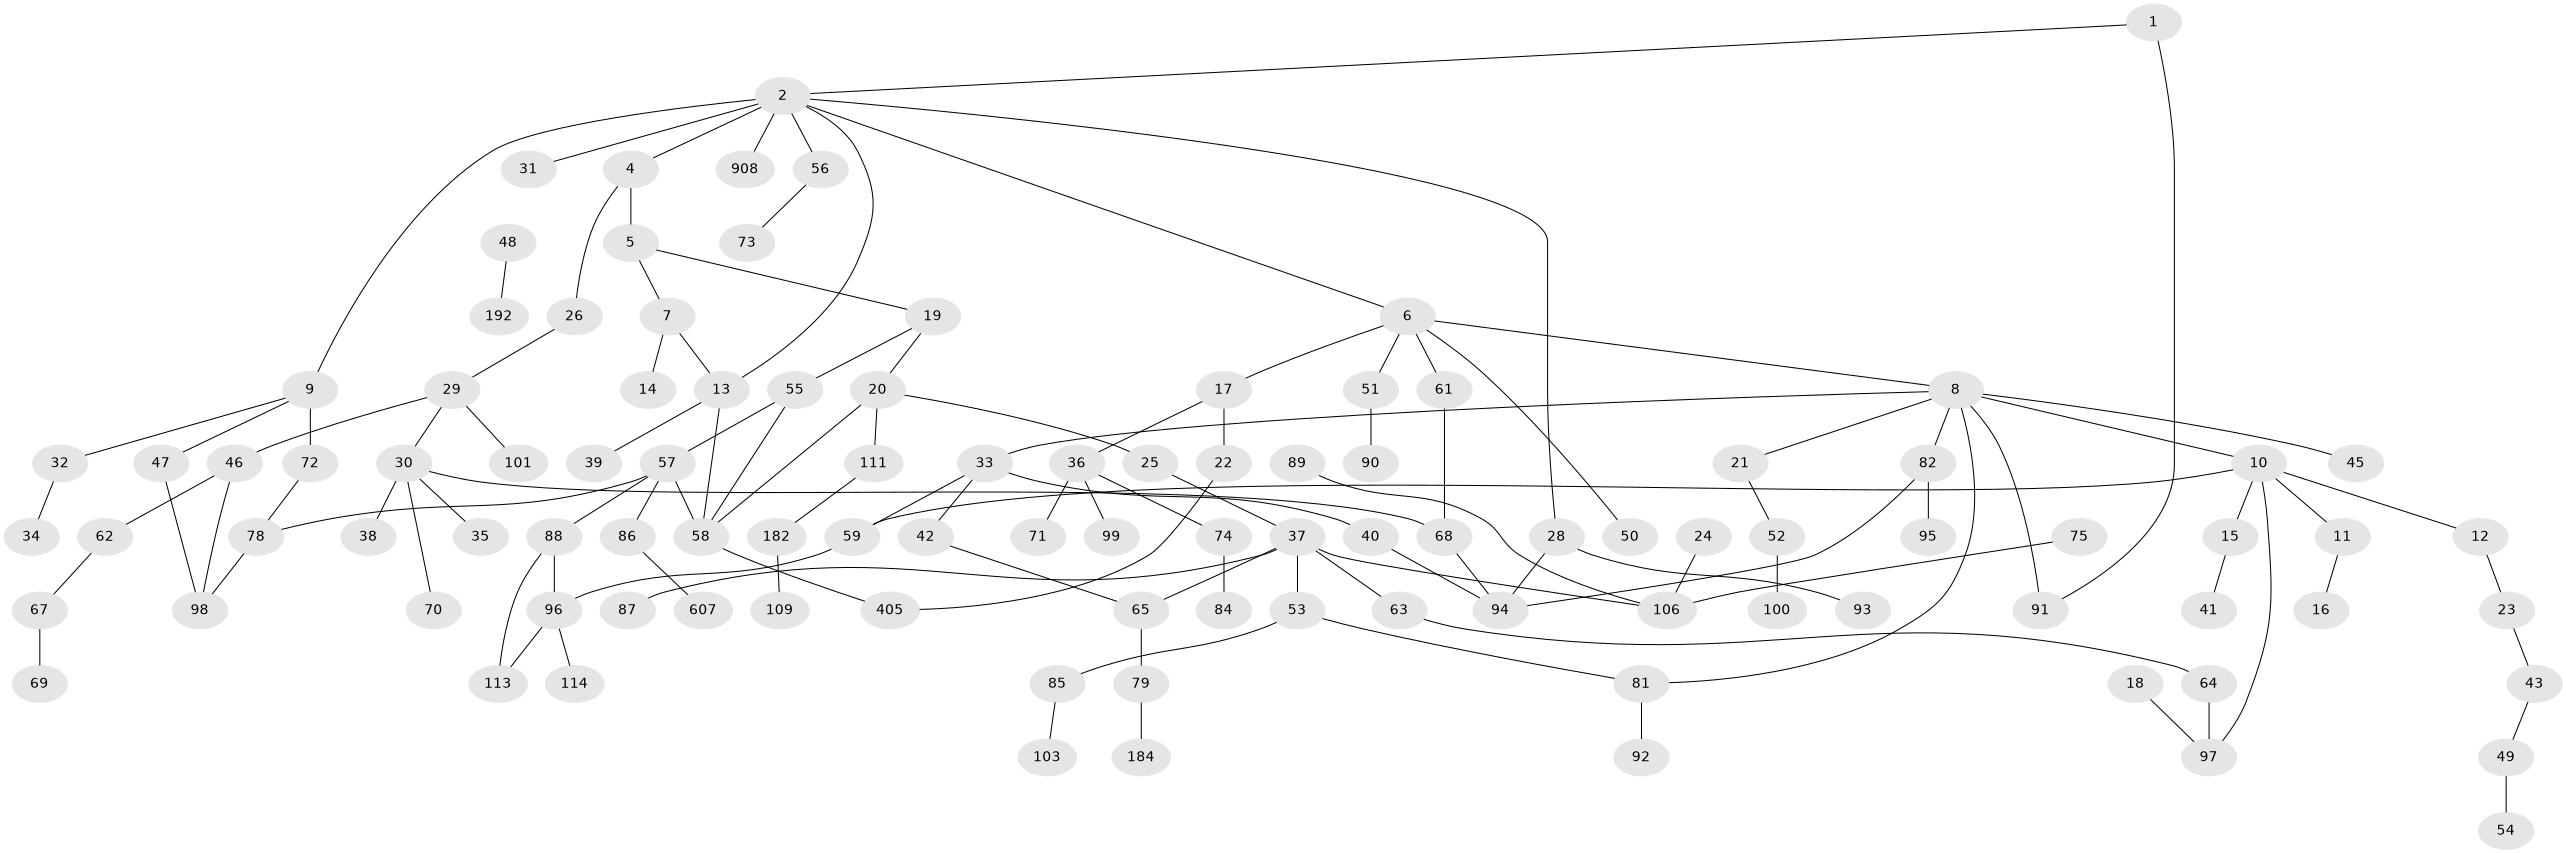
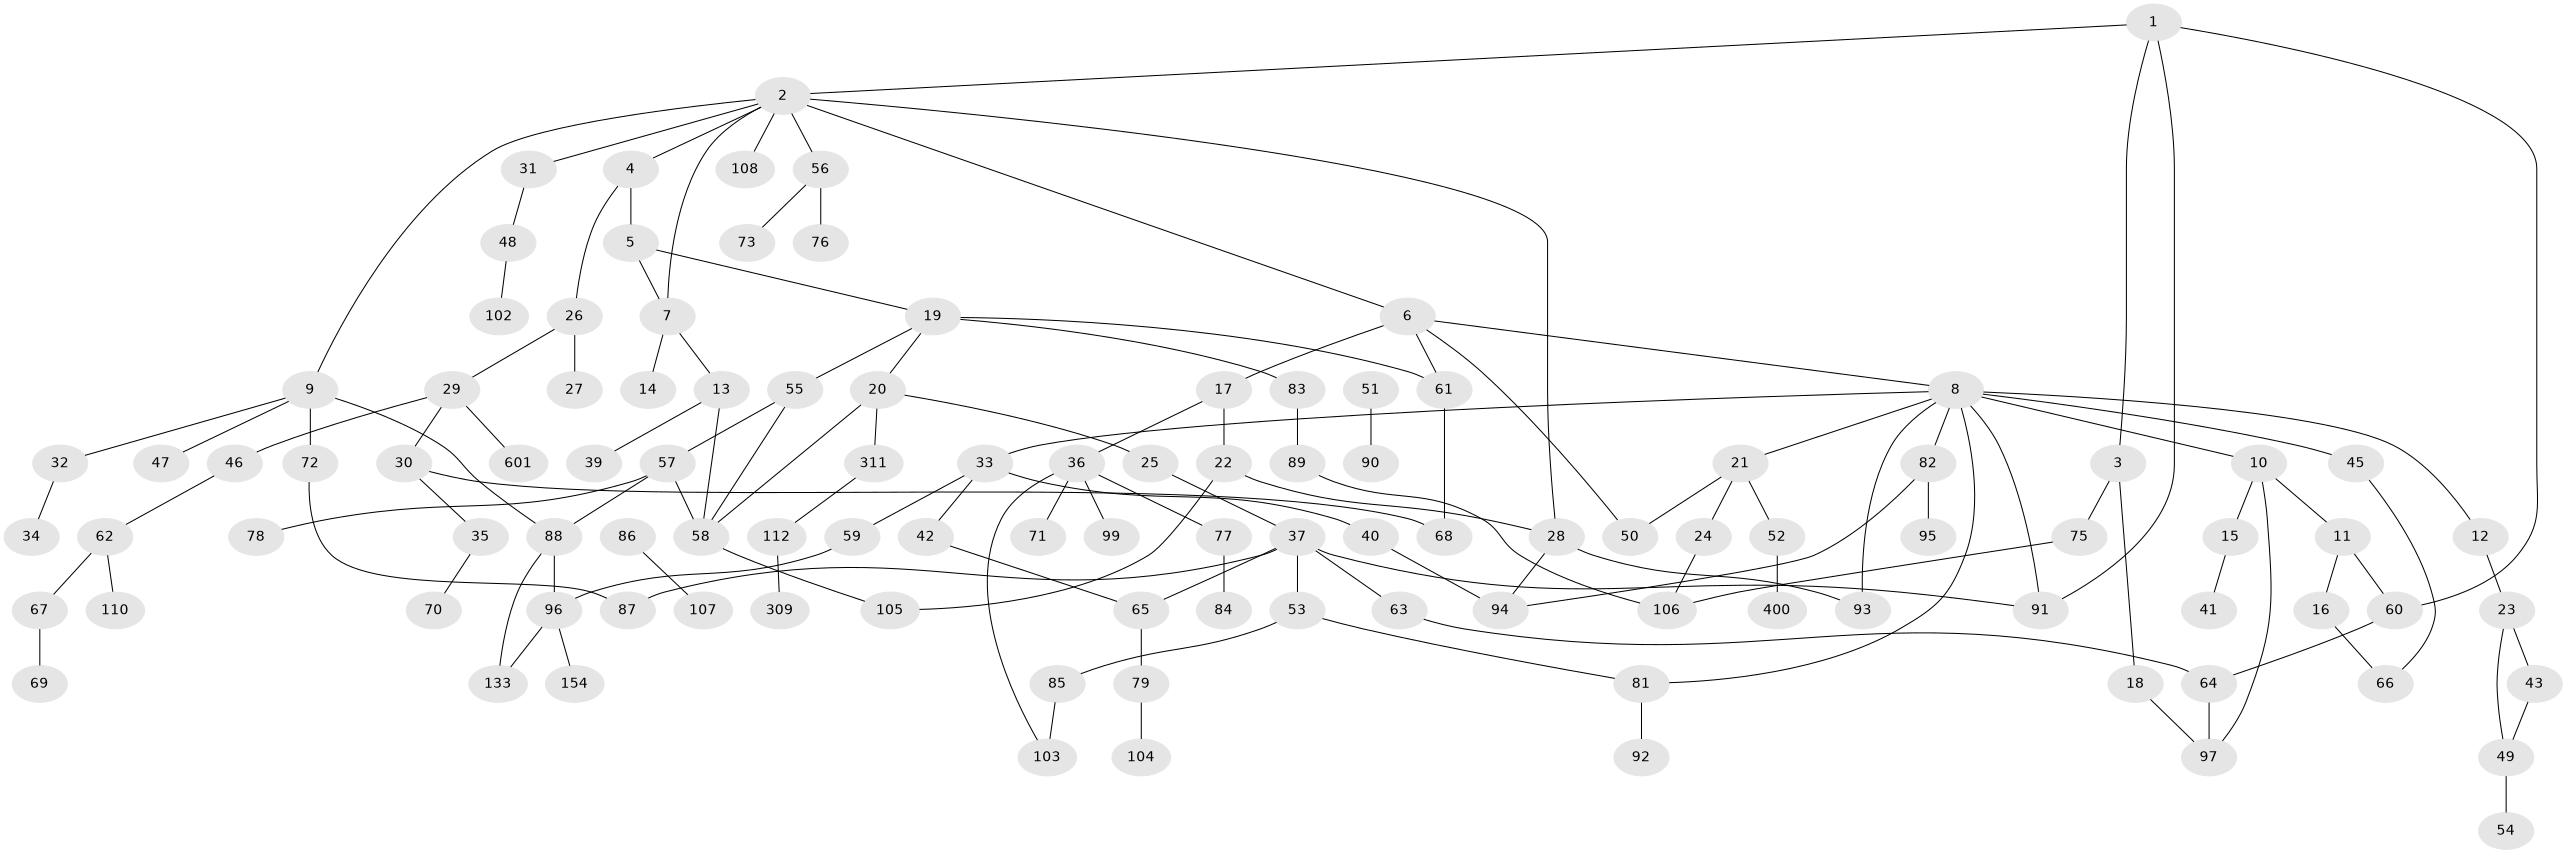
node "908": label "908" -> "108"
edge "31" -- "48": added
node "76": added
edge "2" -- "13": now "2" -- "7"
node "192": label "192" -> "102"
edge "19" -- "61": added
edge "6" -- "51": removed
node "27": added
node "83": added
edge "9" -- "88": added
node "101": label "101" -> "601"
node "111": label "111" -> "311"
node "3": added
edge "10" -- "59": removed
edge "8" -- "93": added
edge "72" -- "78": now "72" -- "87"
edge "57" -- "86": removed
edge "21" -- "50": added
edge "21" -- "24": added
edge "10" -- "12": now "8" -- "12"
edge "22" -- "28": added
node "38": removed
edge "30" -- "70": now "35" -- "70"
node "182": label "182" -> "112"
node "74": label "74" -> "77"
edge "68" -- "94": removed
edge "37" -- "106": now "37" -- "91"
edge "36" -- "103": added
node "110": added
node "98": removed
node "607": label "607" -> "107"
node "109": label "109" -> "309"
node "405": label "405" -> "105"
node "100": label "100" -> "400"
node "60": added
node "113": label "113" -> "133"
node "114": label "114" -> "154"
node "66": added
edge "23" -- "49": added
node "184": label "184" -> "104"
